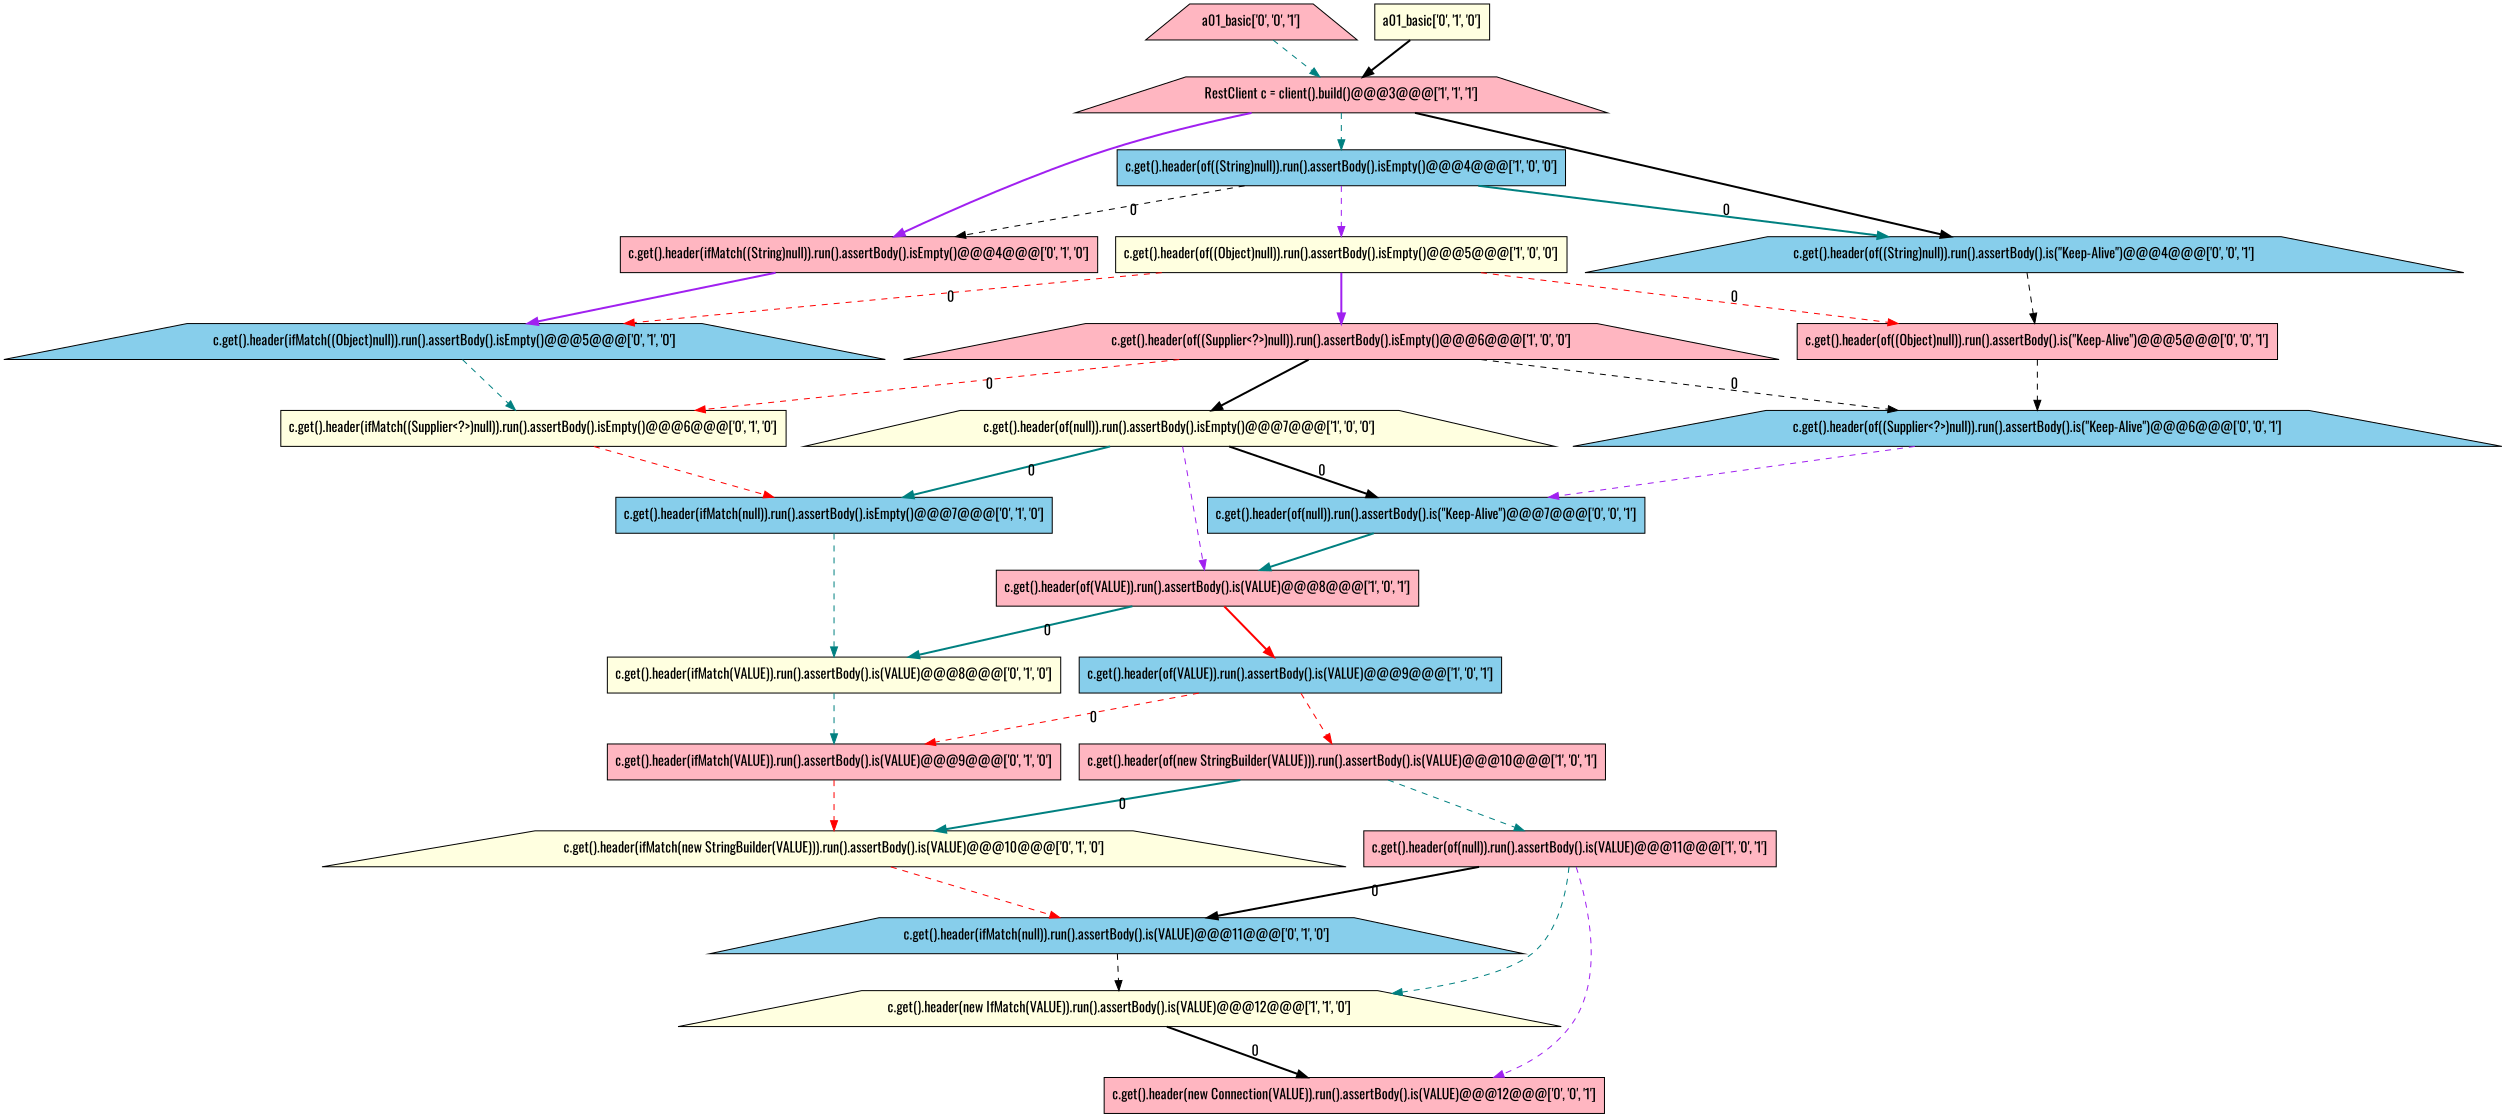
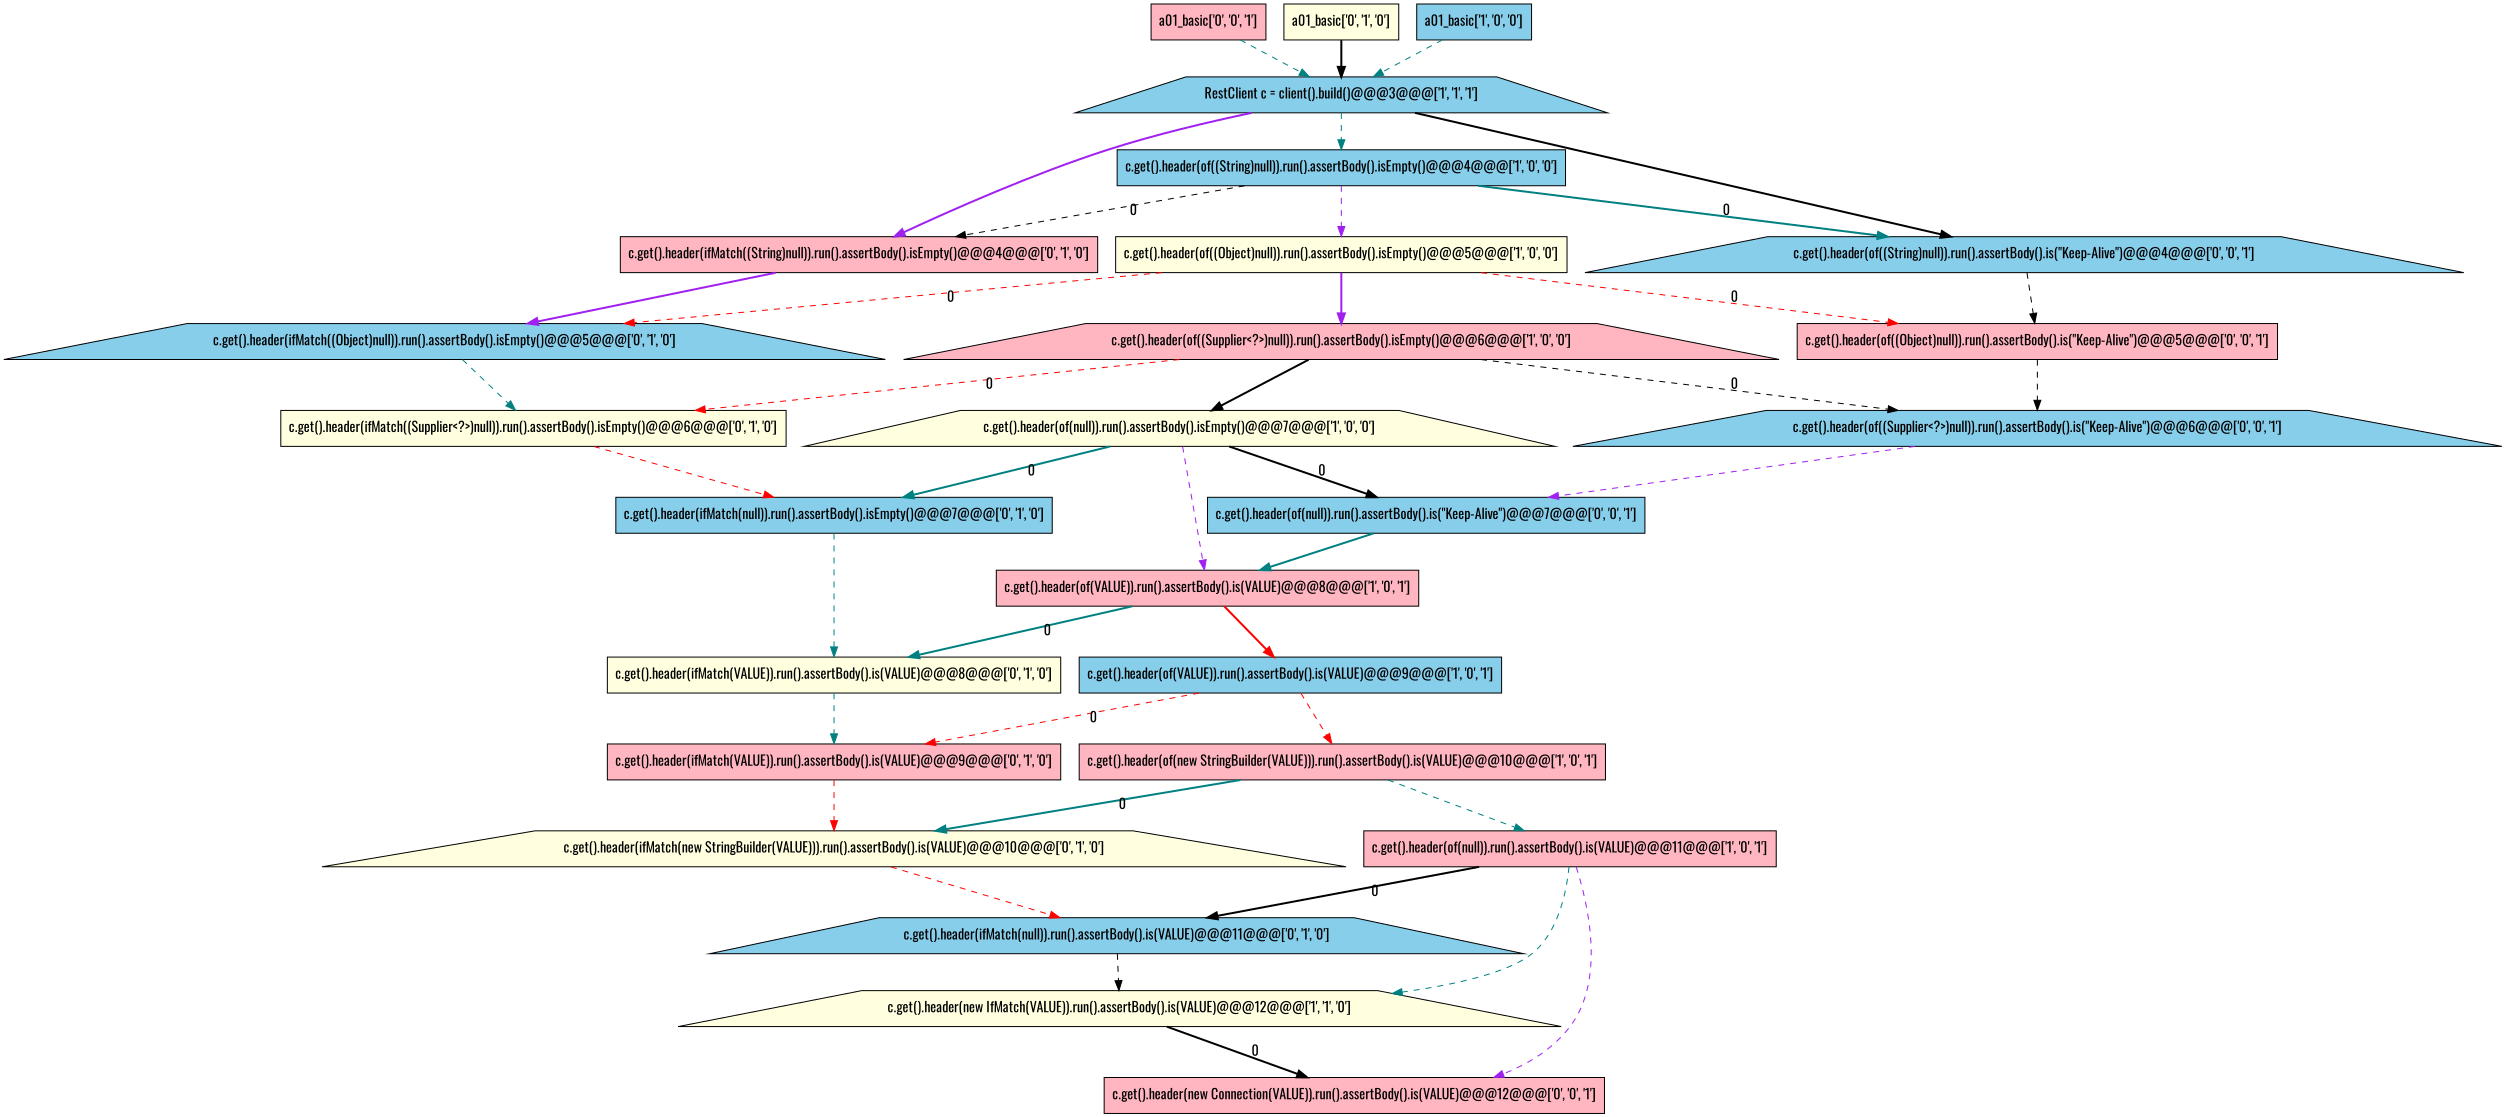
node "a01_basic['0', '0', '1']": shape trapezium -> box
node "a01_basic['1', '0', '0']": added
node "RestClient c = client().build()@@@3@@@['1', '1', '1']": fillcolor lightpink -> skyblue
